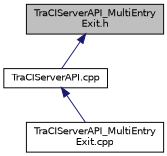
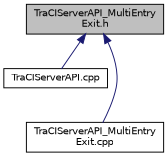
edge "TraCIServerAPI_MultiEntry Exit.cpp" -> "TraCIServerAPI.cpp": now "TraCIServerAPI_MultiEntry Exit.cpp" -> "TraCIServerAPI_MultiEntry Exit.h"
